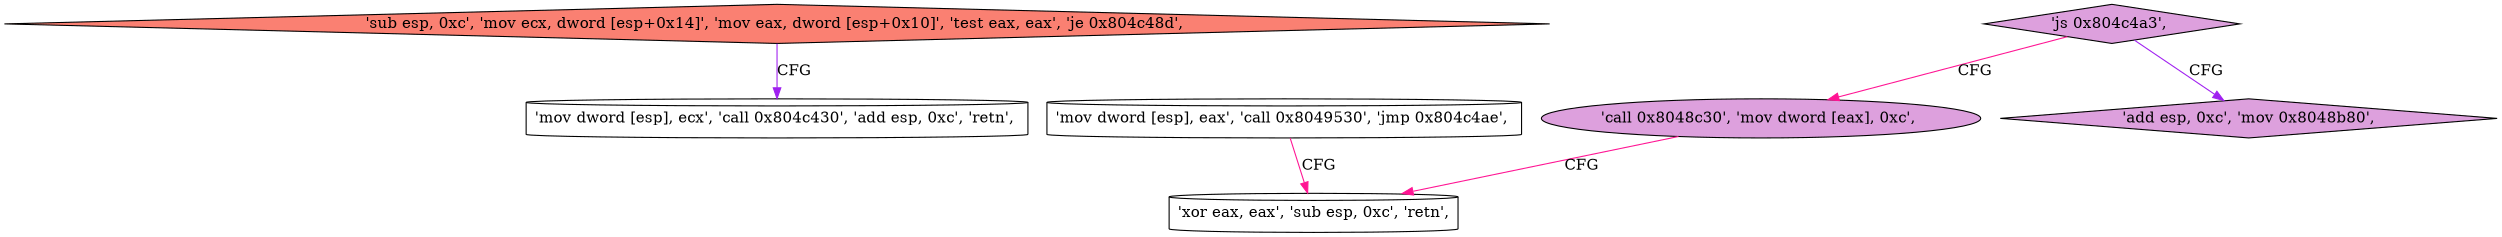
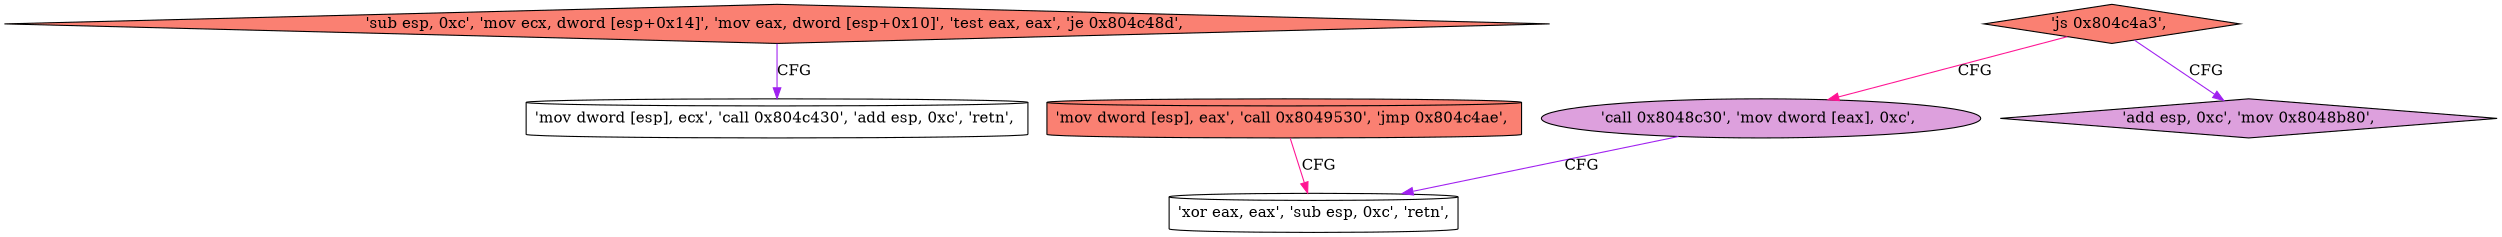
node "'js 0x804c4a3',": fillcolor plum -> salmon
node "'mov dword [esp], eax', 'call 0x8049530', 'jmp 0x804c4ae',": fillcolor white -> salmon
edge "'call 0x8048c30', 'mov dword [eax], 0xc'," -> "'xor eax, eax', 'sub esp, 0xc', 'retn',": color deeppink -> purple
